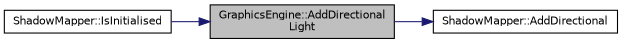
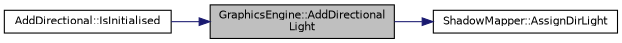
node "ShadowMapper::IsInitialised": label "ShadowMapper::IsInitialised" -> "AddDirectional::IsInitialised"
node "ShadowMapper::AddDirectional": label "ShadowMapper::AddDirectional" -> "ShadowMapper::AssignDirLight"
